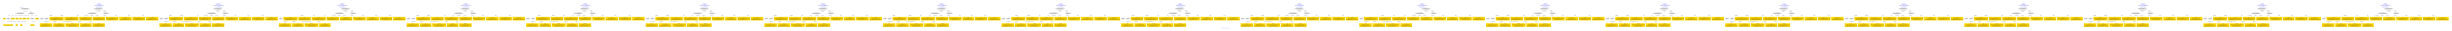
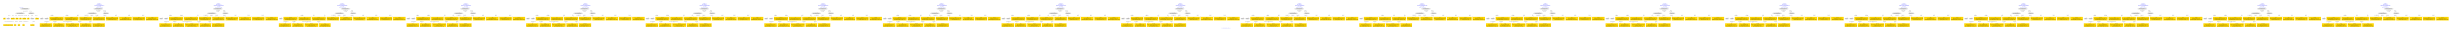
node "birth": added
